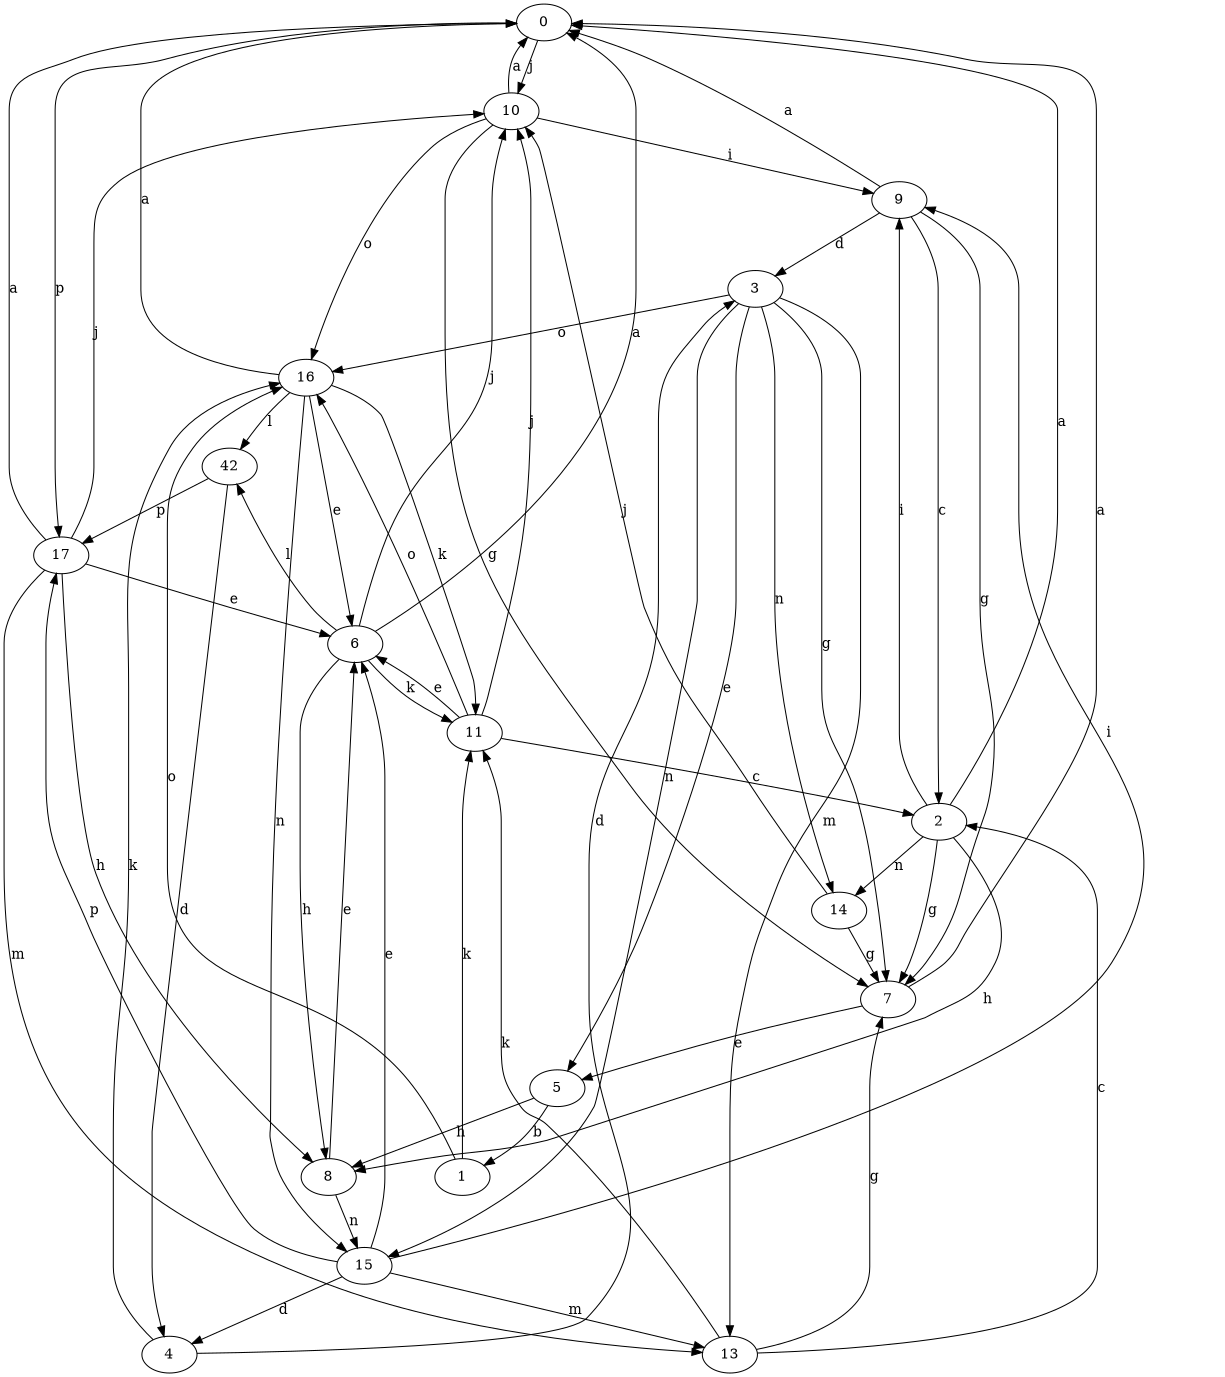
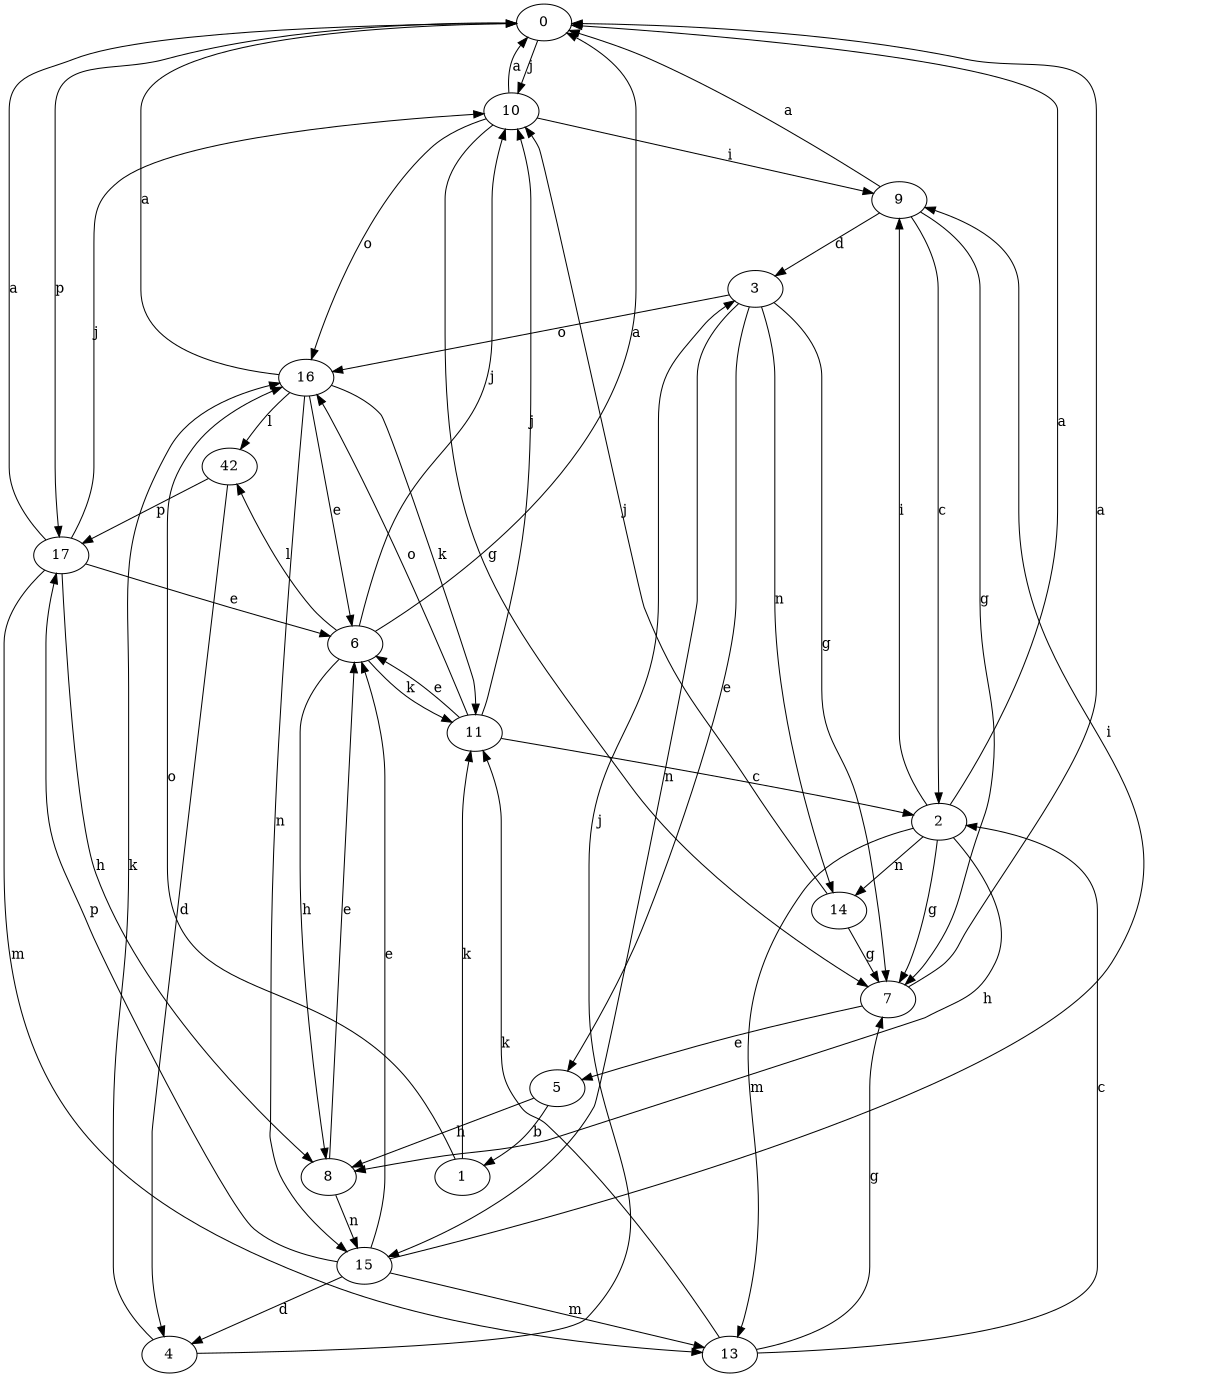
edge "3" -> "13": now "2" -> "13"
edge "4" -> "3": label "d" -> "j"
